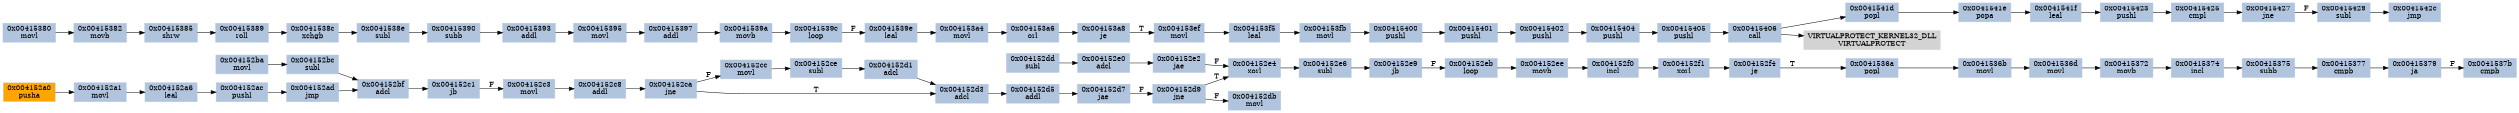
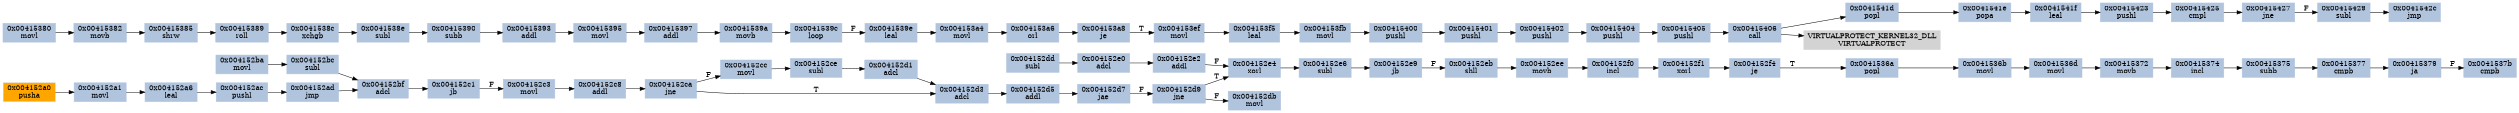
node "0x004152e2 jae": label "0x004152e2 jae" -> "0x004152e2 addl"
node "0x004152eb loop": label "0x004152eb loop" -> "0x004152eb shll"
